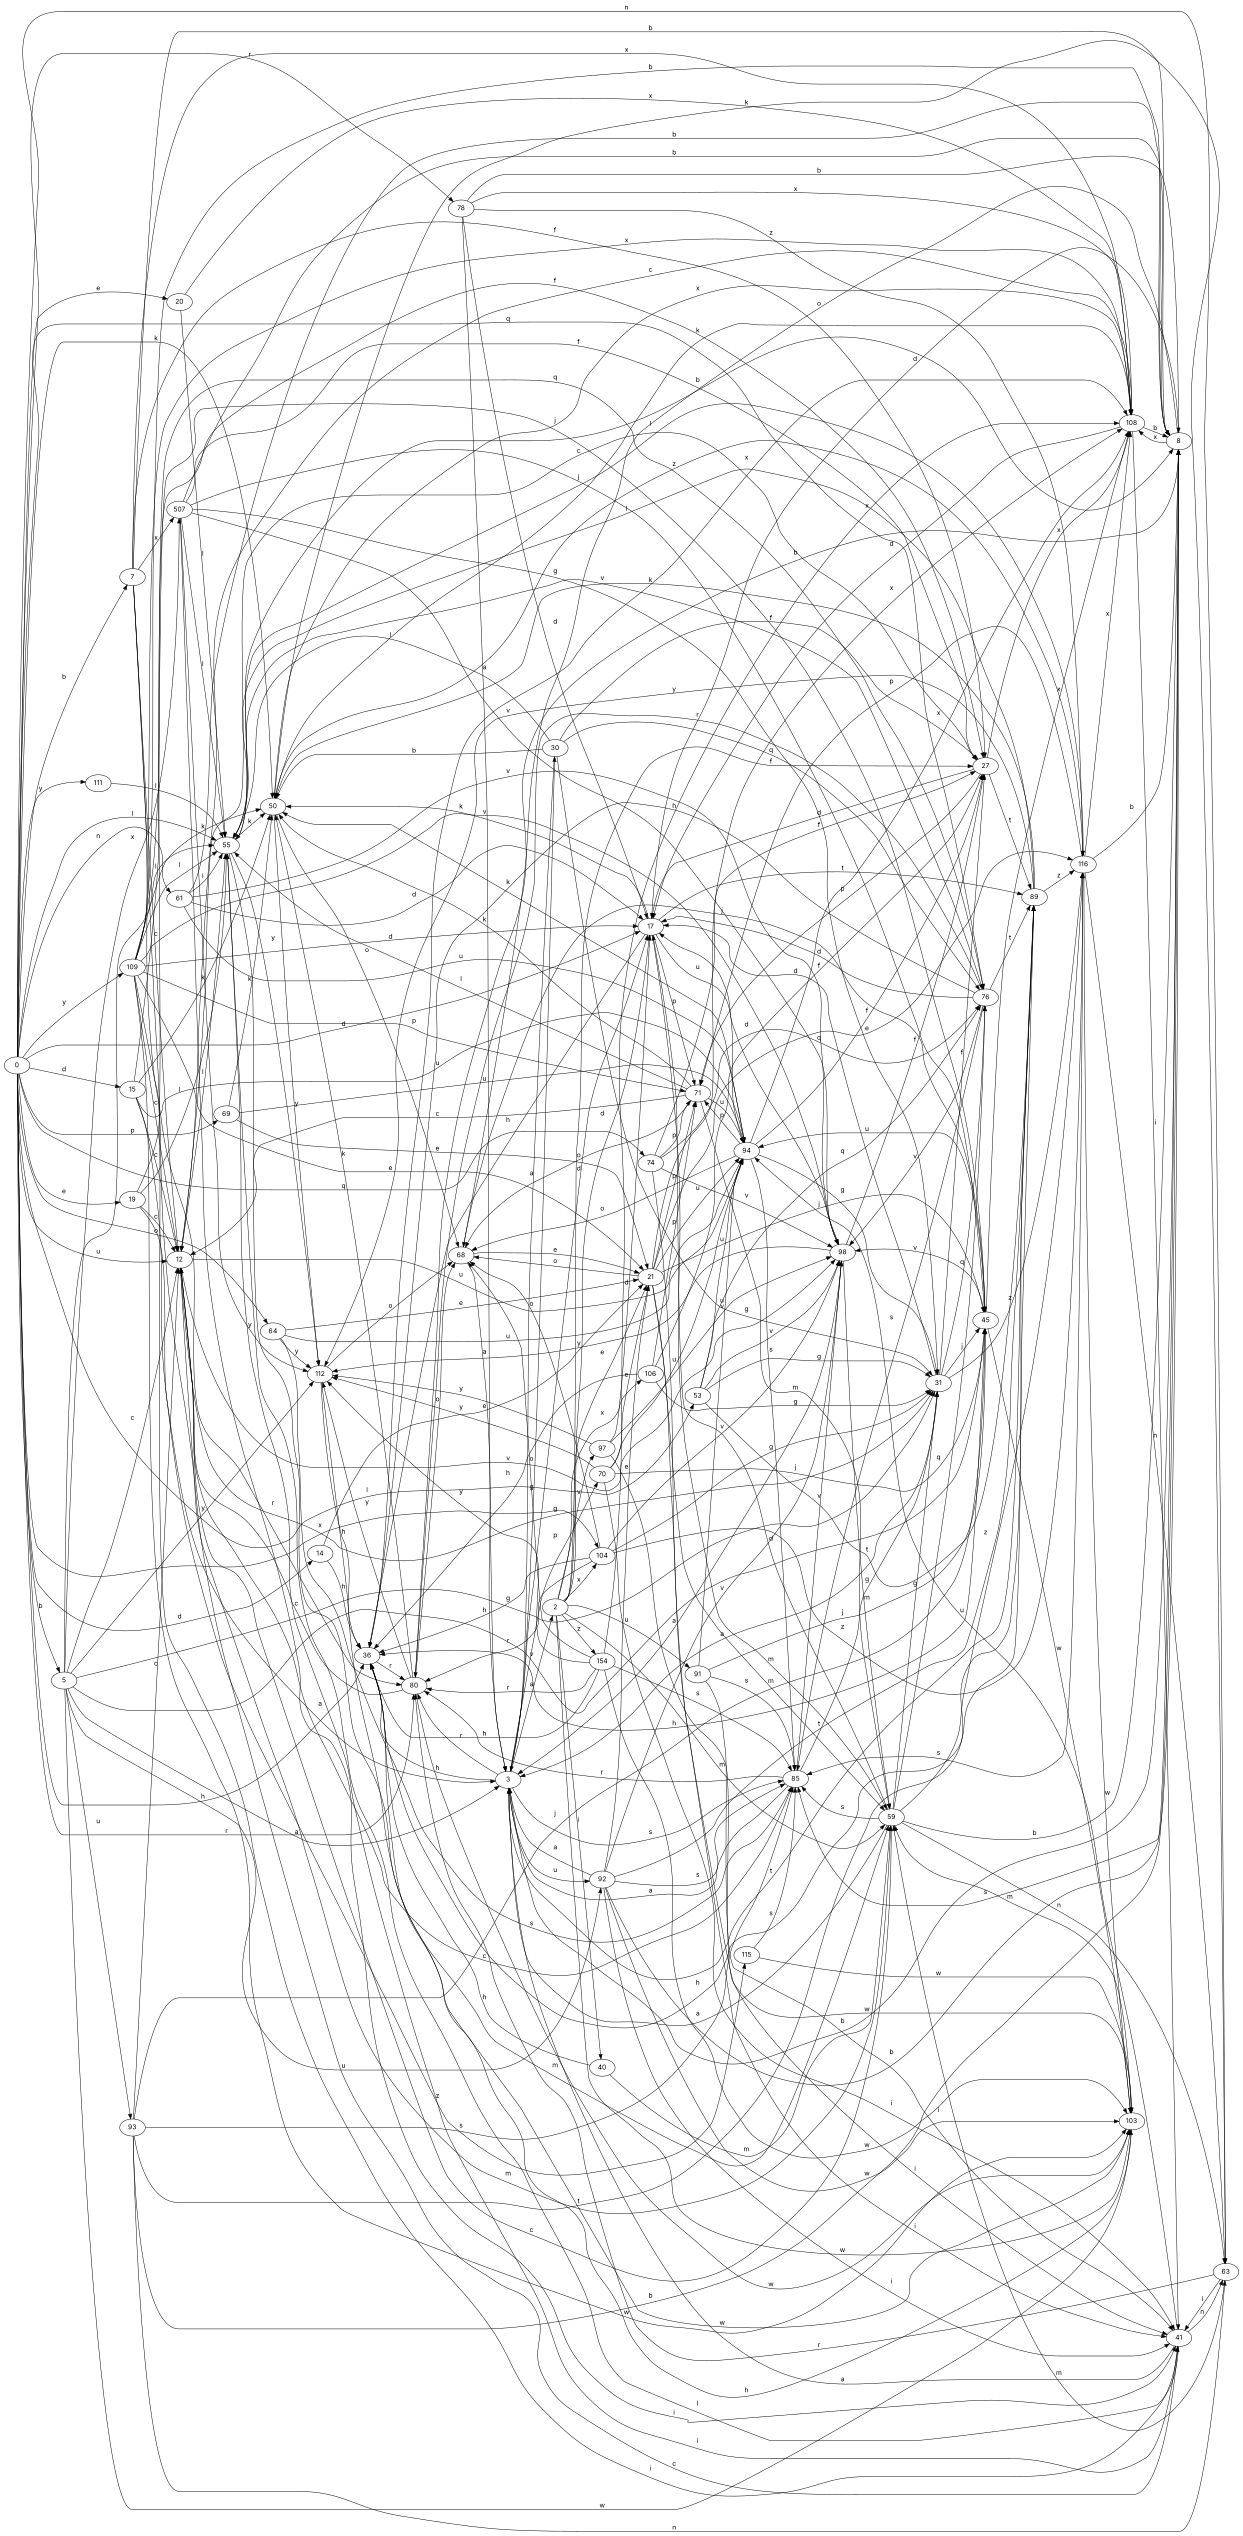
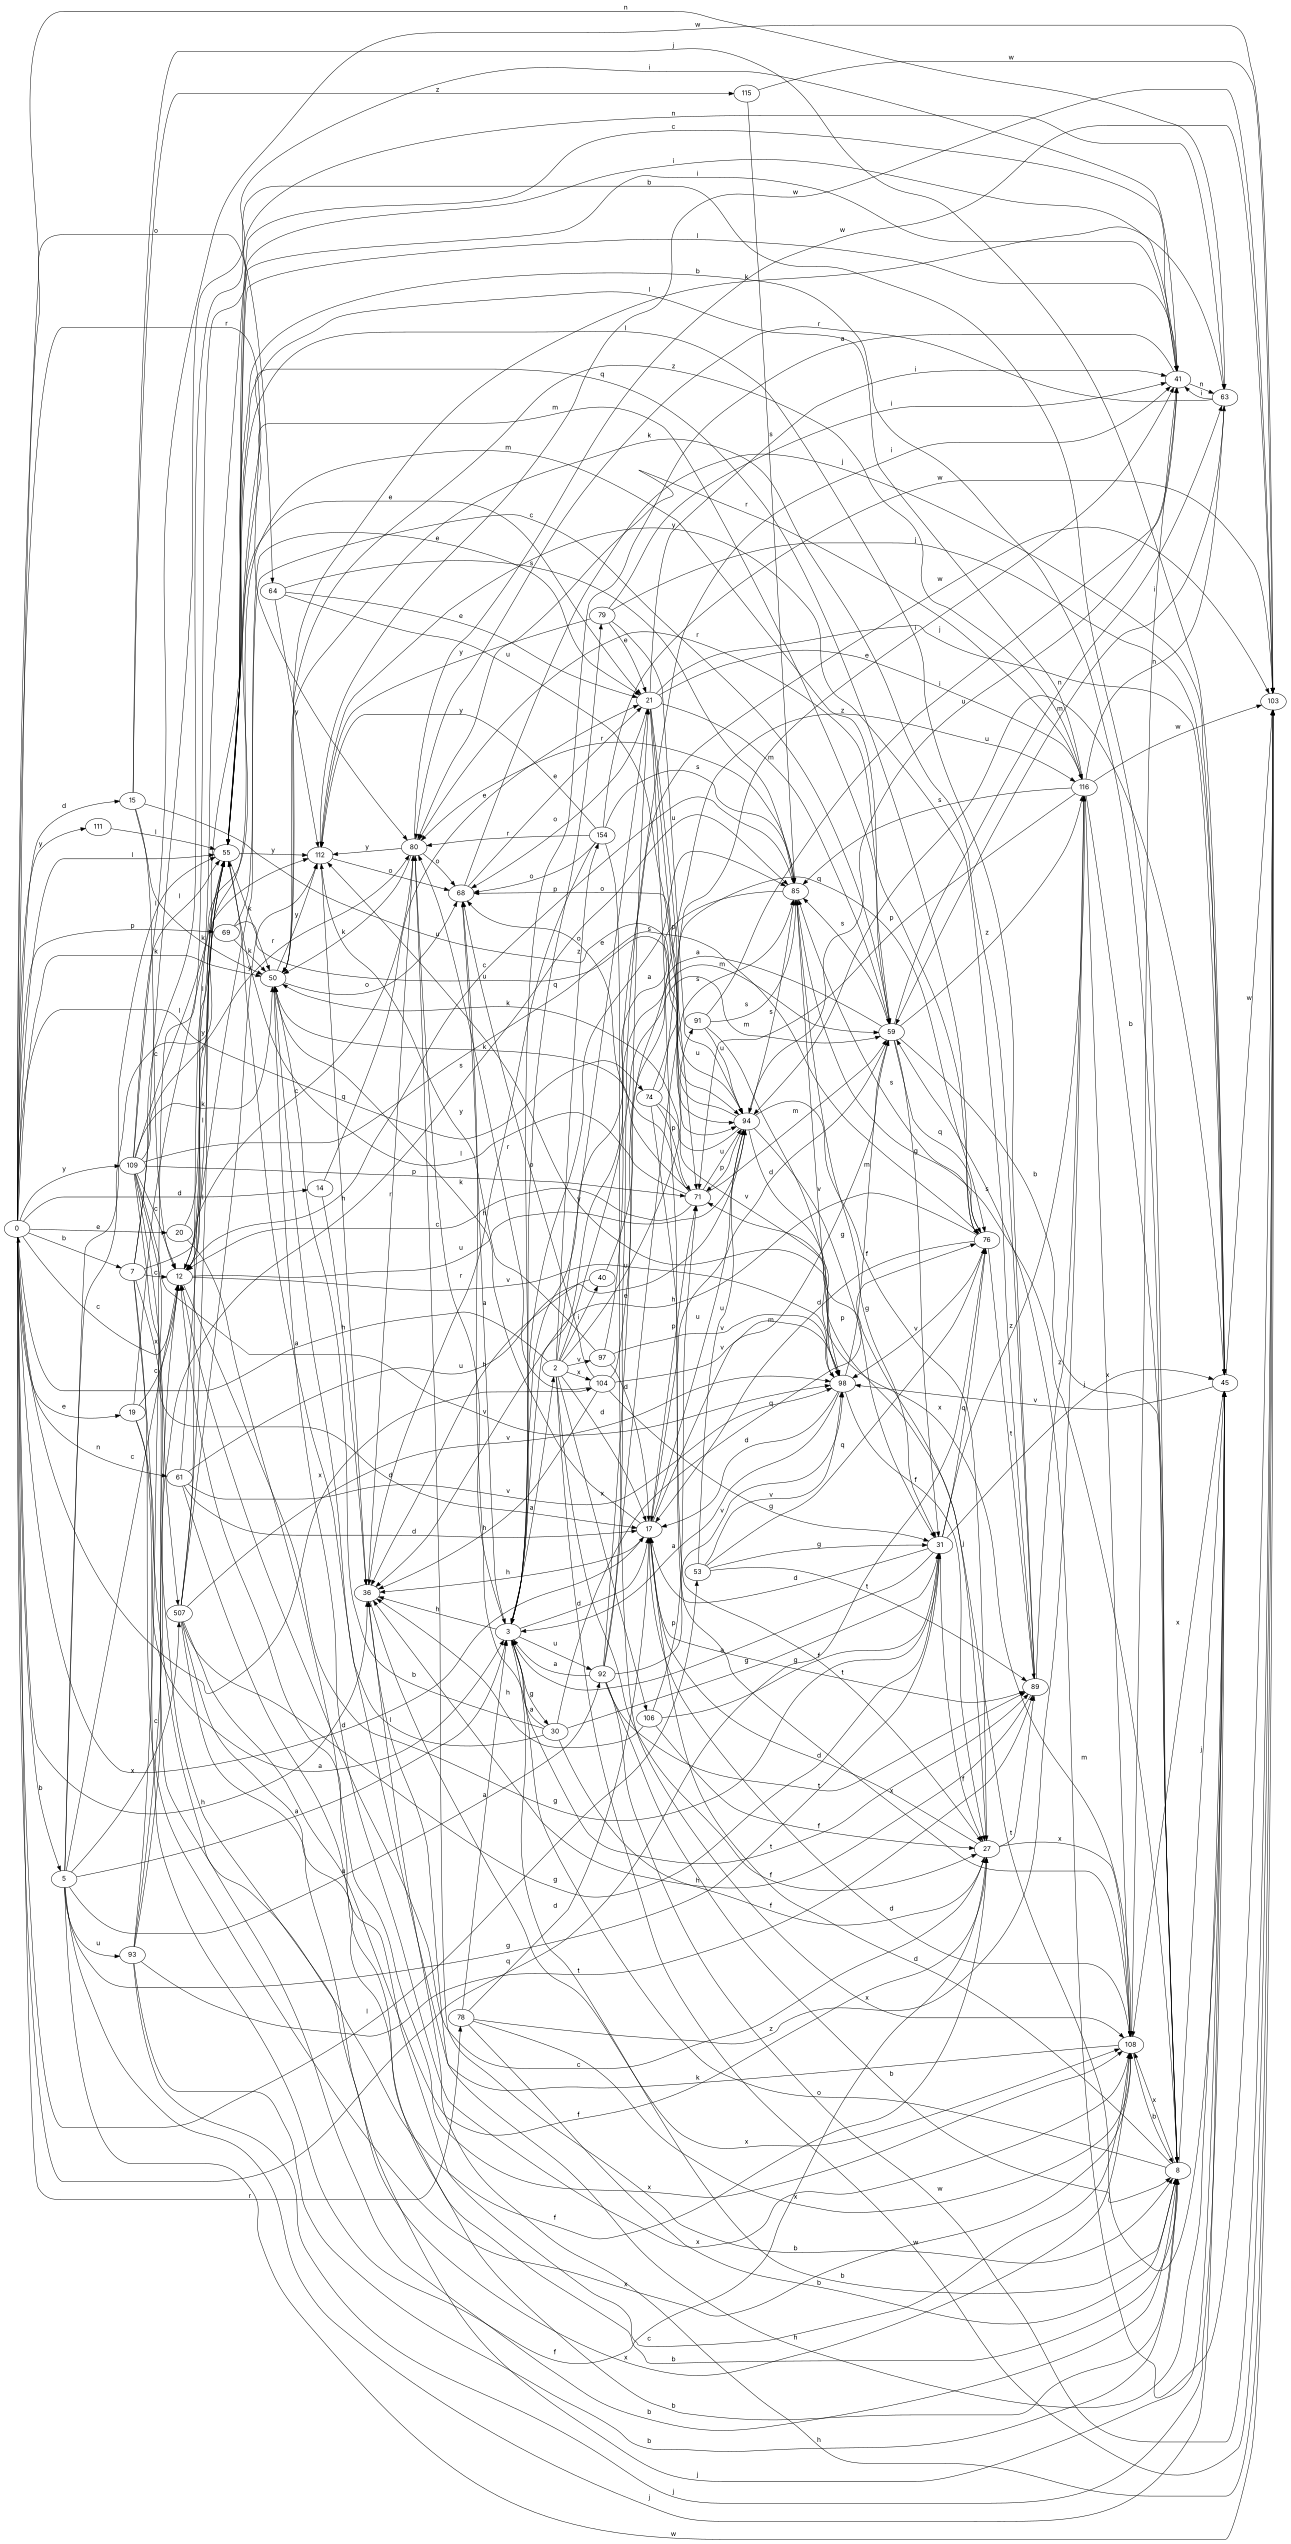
edge "116" -> "80": added, label "r"
edge "55" -> "76": label "v" -> "q"
edge "0" -> "12": label "u" -> "c"
edge "2" -> "0": added, label "a"
node "70": label "70" -> "79"
edge "5" -> "45": label "v" -> "j"
edge "8" -> "45": added, label "j"
